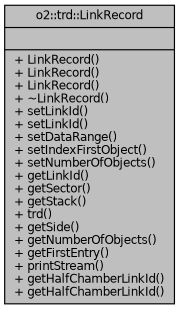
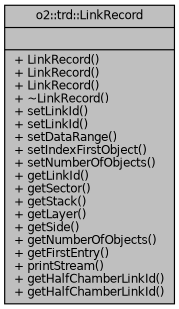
node "o2::trd::LinkRecord": text "+ trd()" -> "+ getLayer()"
